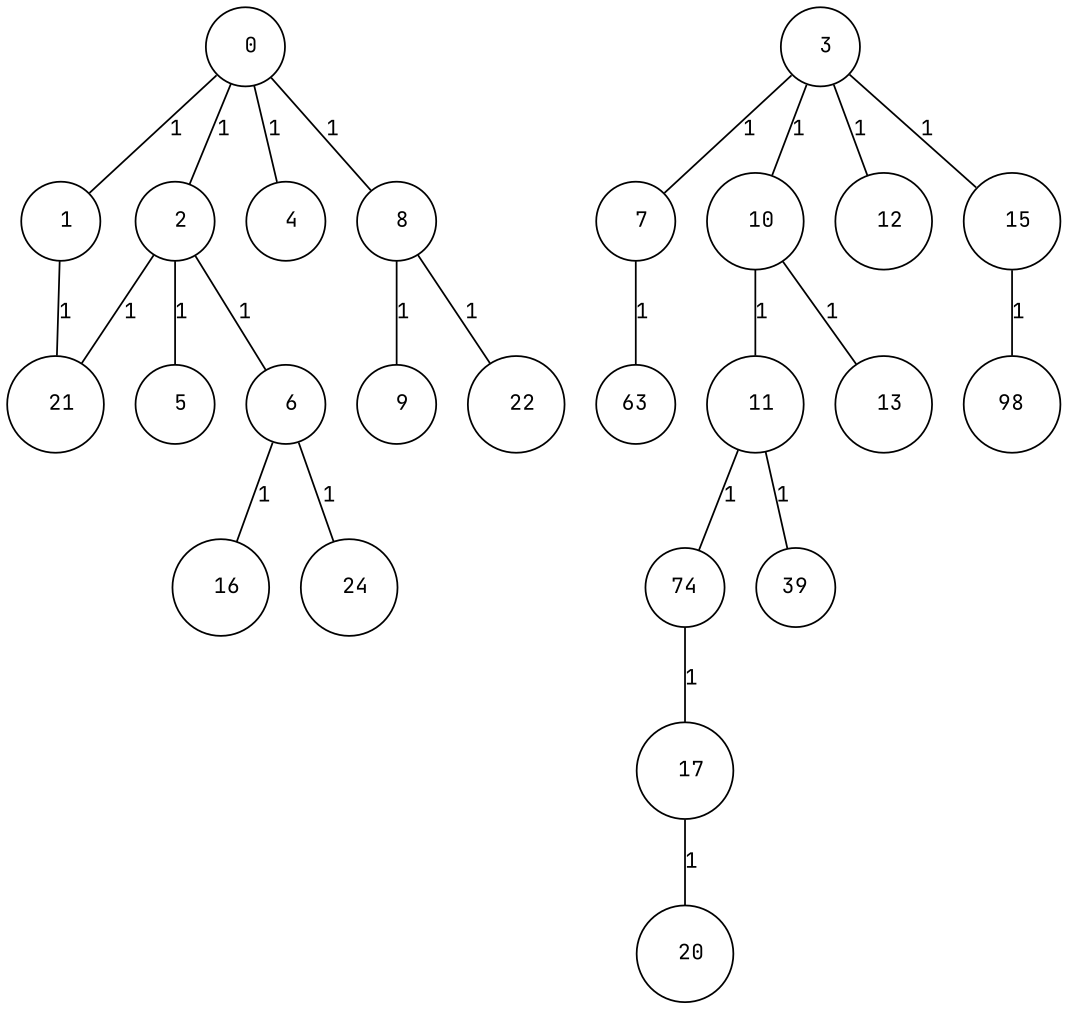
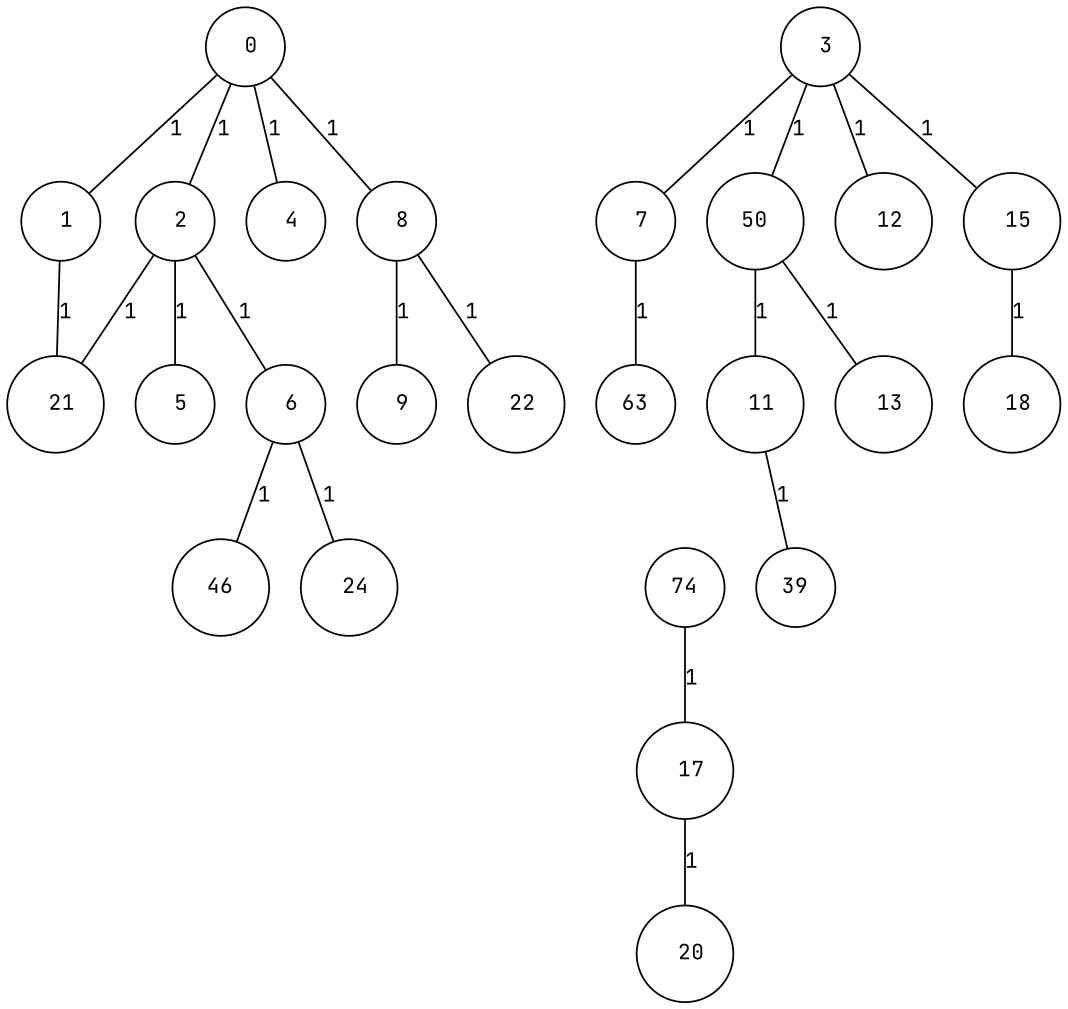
node "10": label "10" -> "50"
node "98": label "98" -> "18"
edge "11" -- "74": removed, label "1"
node "16": label "16" -> "46"
